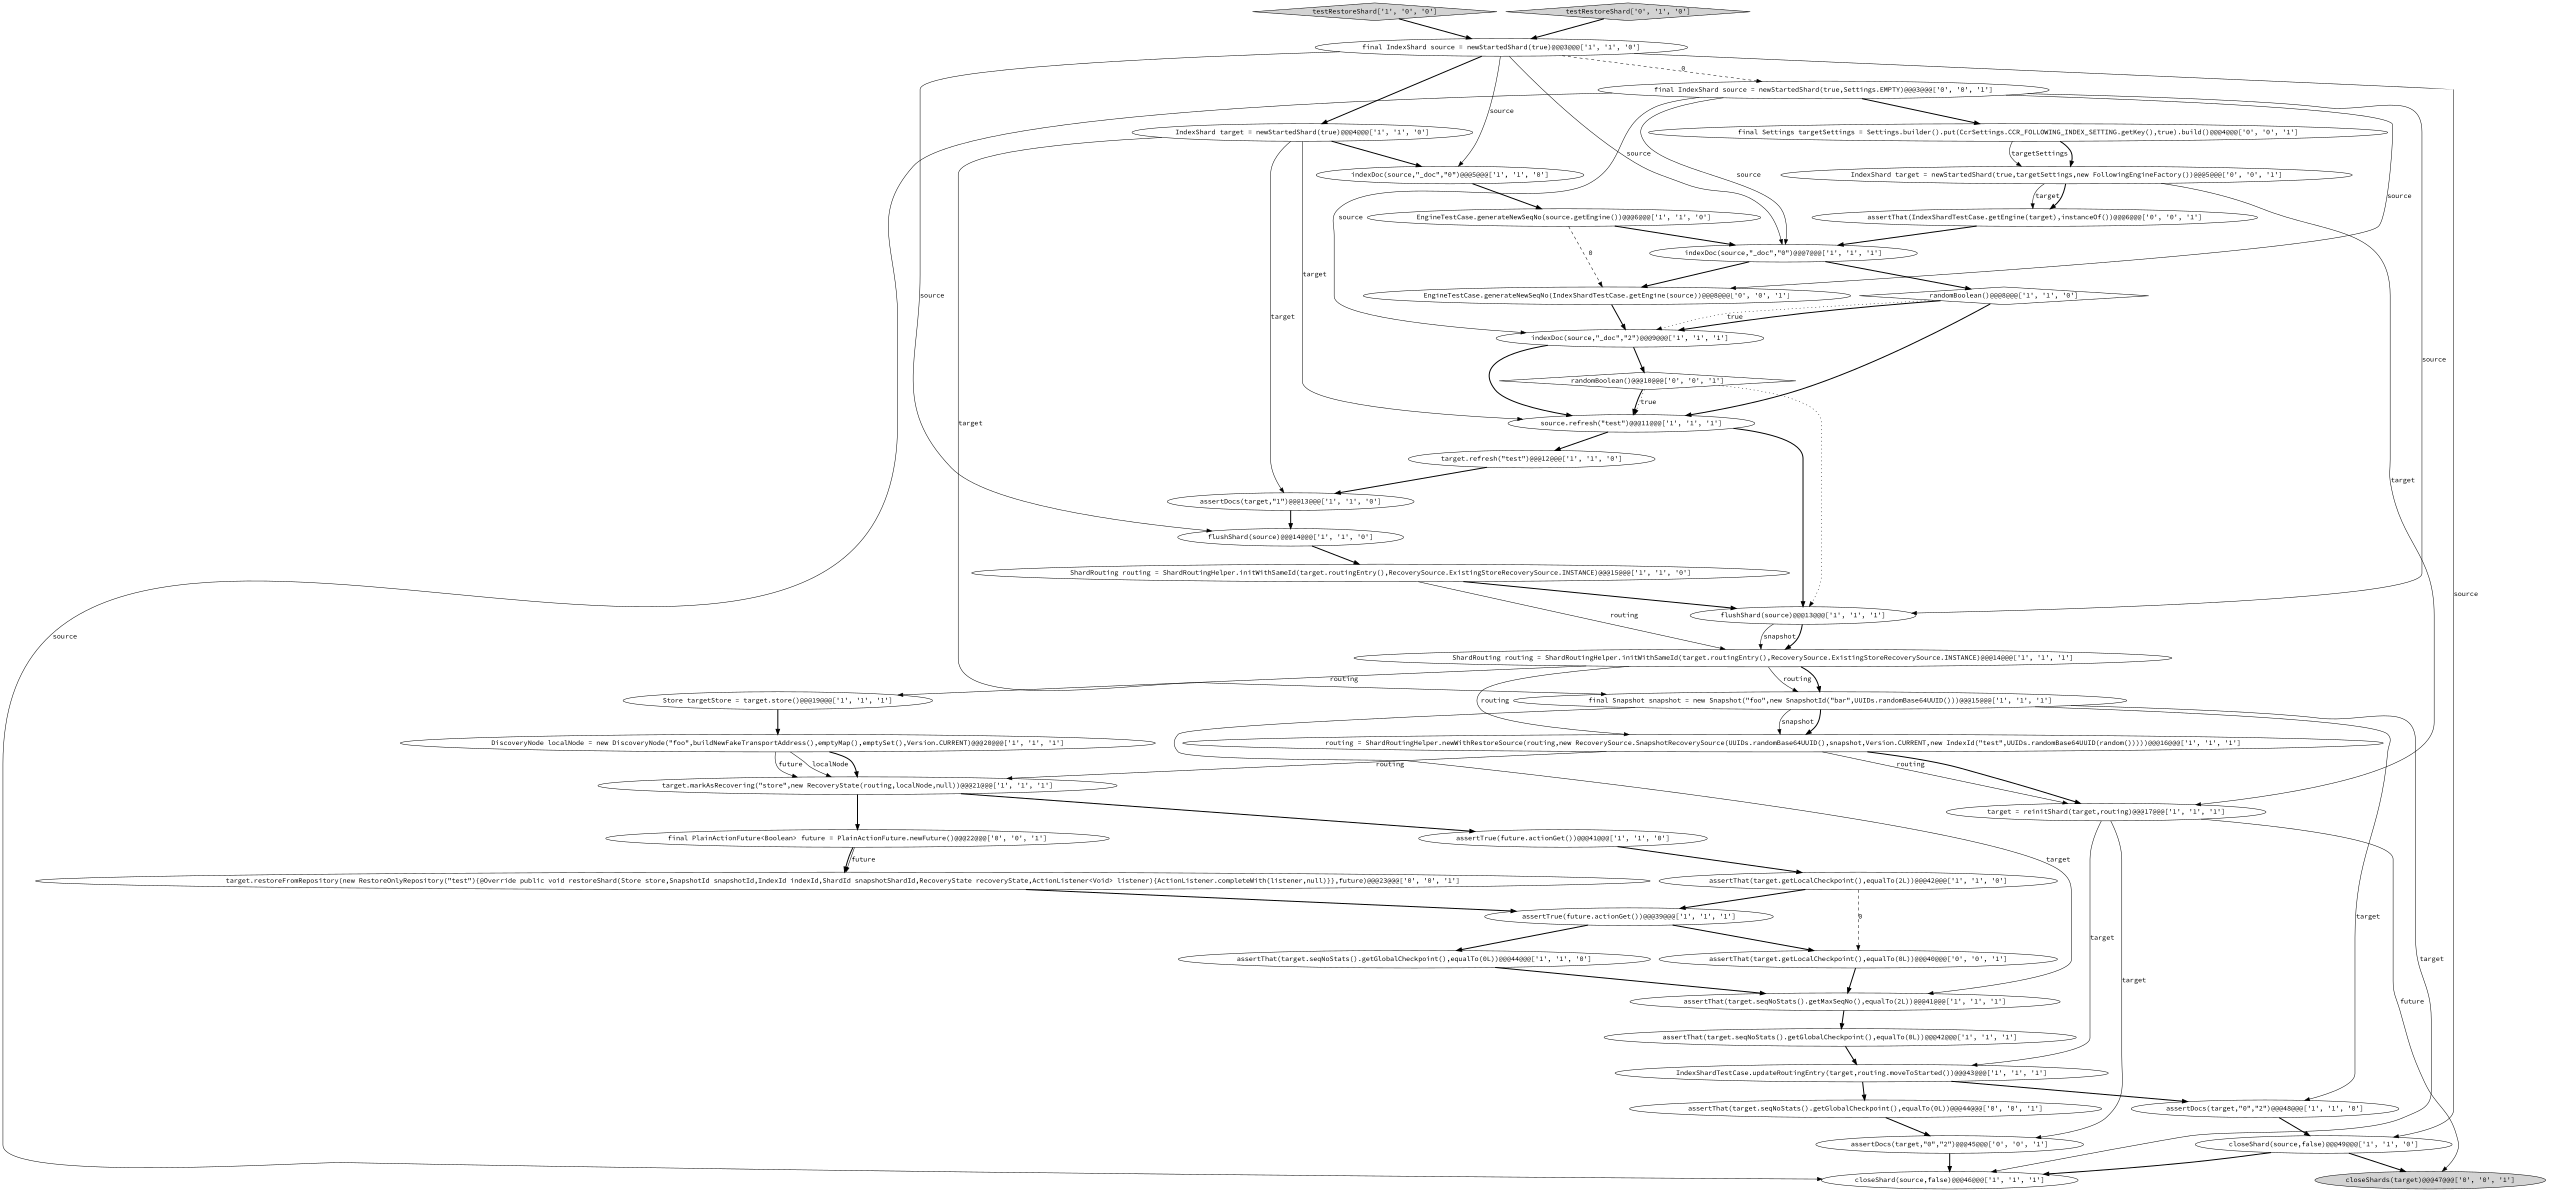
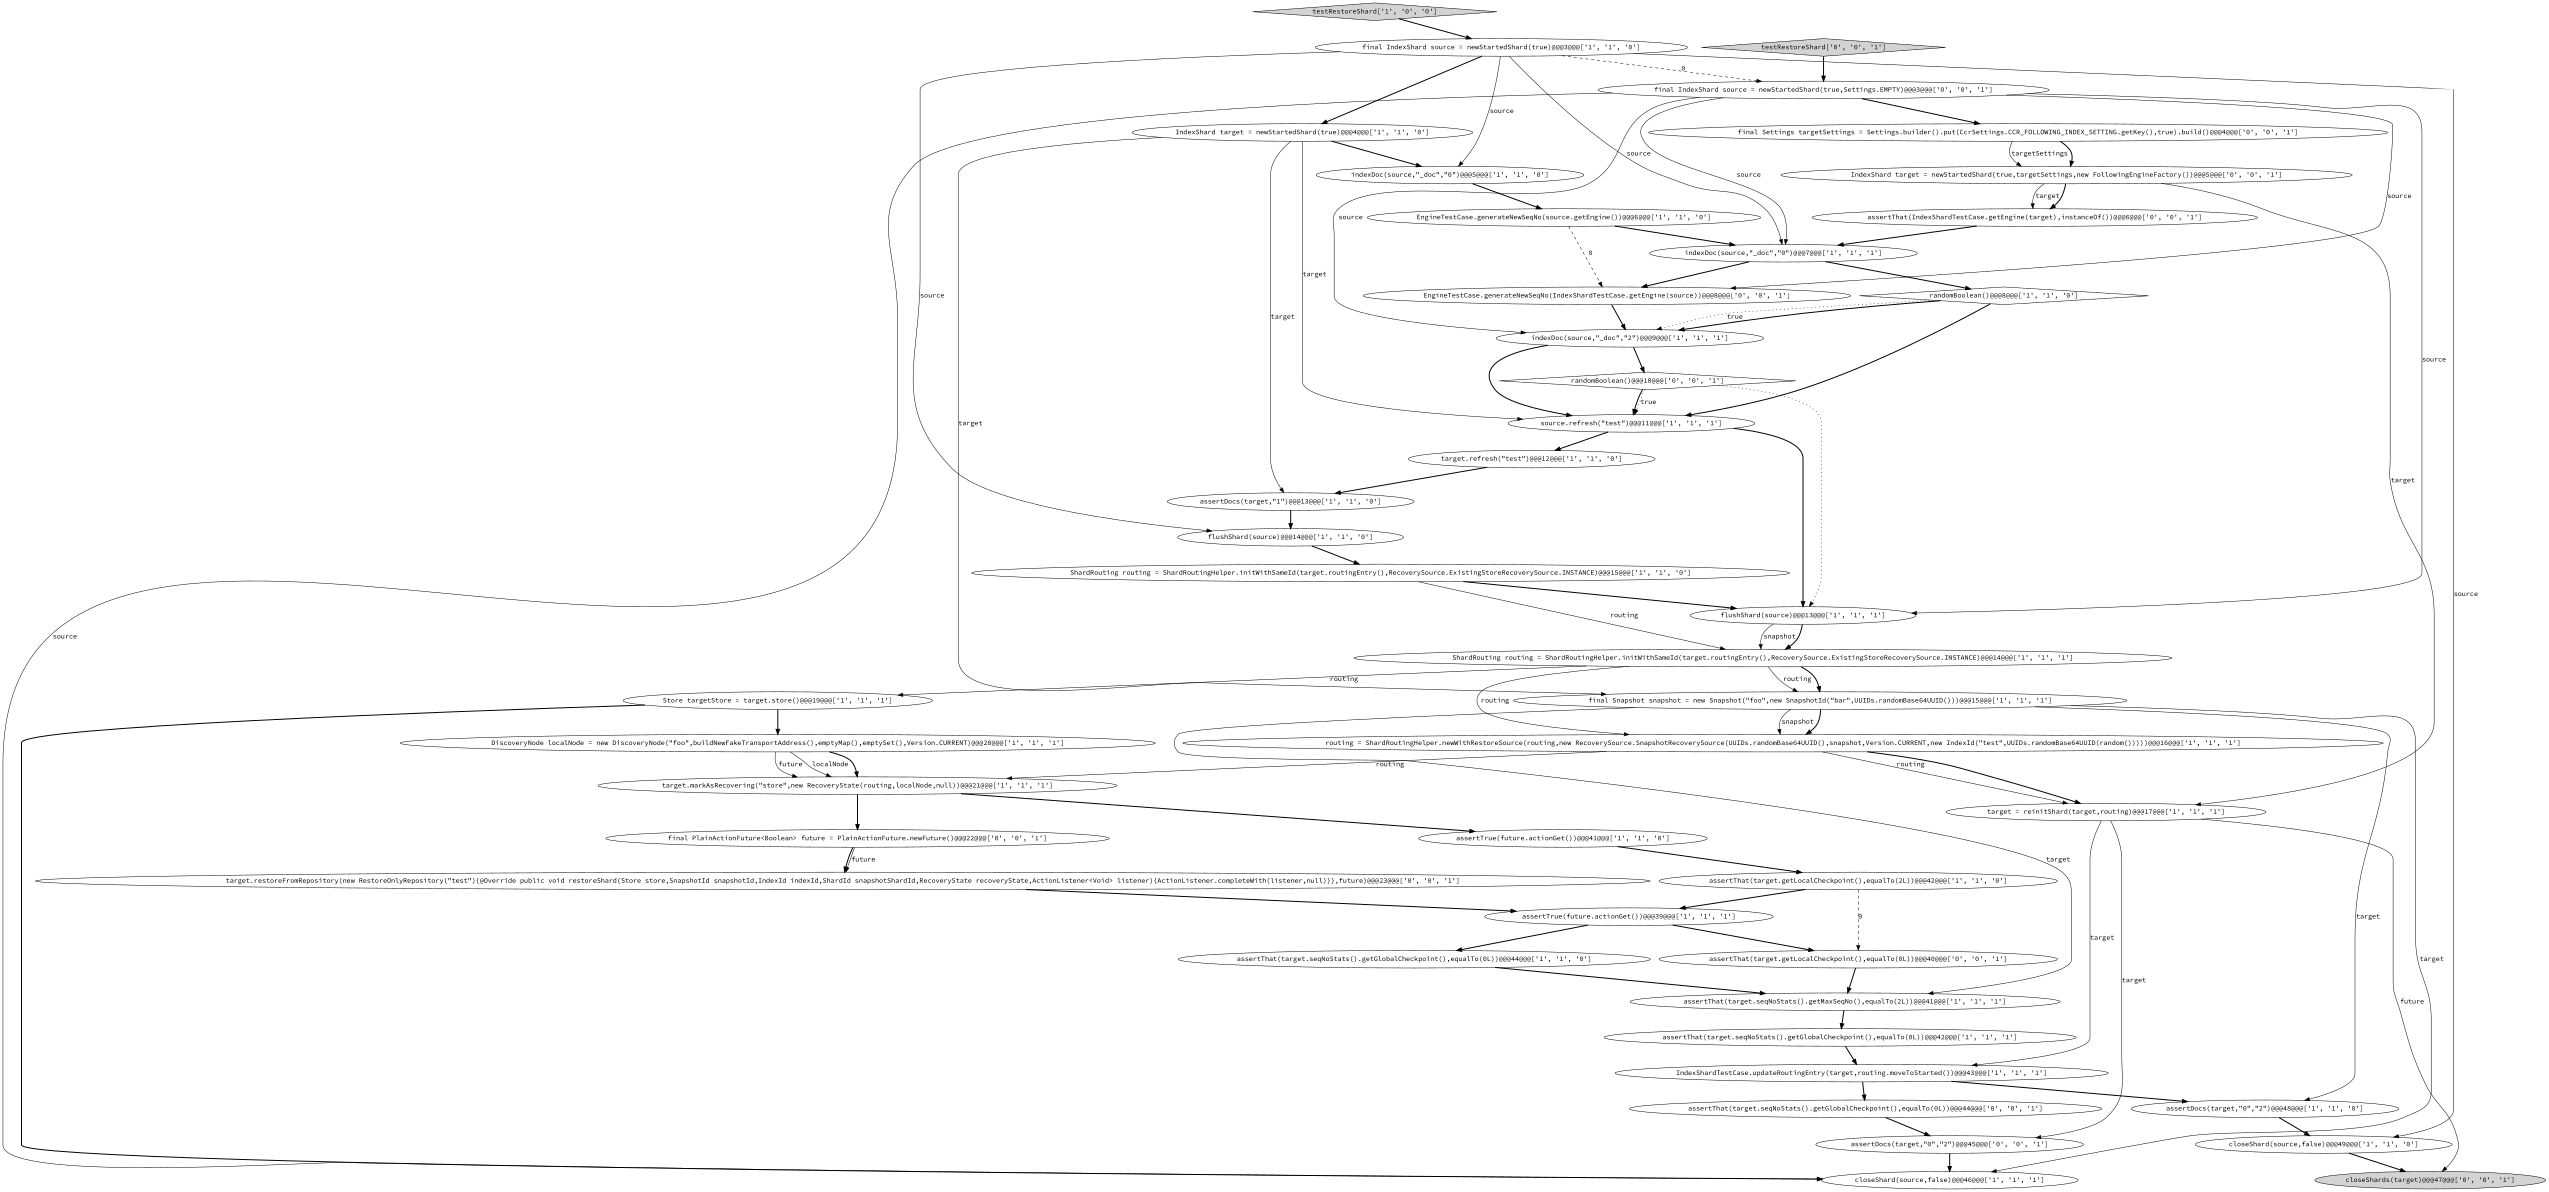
node "testRestoreShard['0', '1', '0']": removed
node "testRestoreShard['0', '0', '1']": added
edge "closeShard(source,false)@@@49@@@['1', '1', '0']" -> "closeShard(source,false)@@@46@@@['1', '1', '1']": now "Store targetStore = target.store()@@@19@@@['1', '1', '1']" -> "closeShard(source,false)@@@46@@@['1', '1', '1']"
